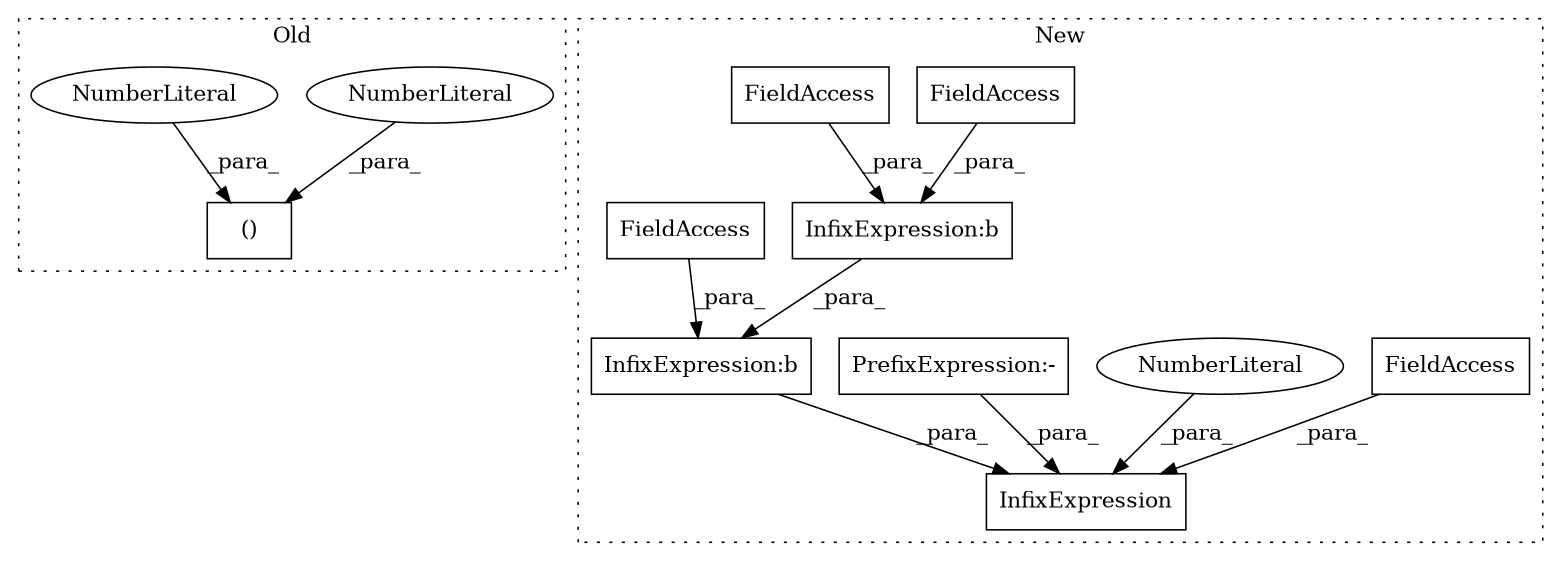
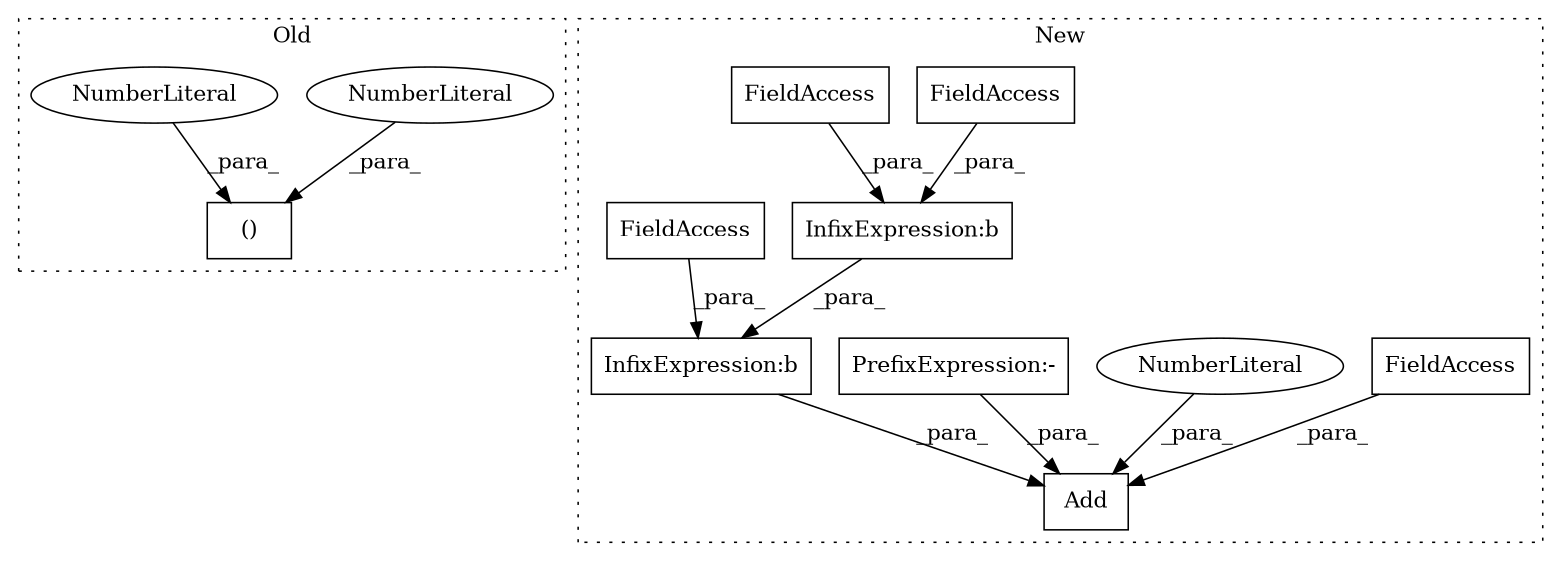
node "InfixExpression": label "InfixExpression" -> "Add"
